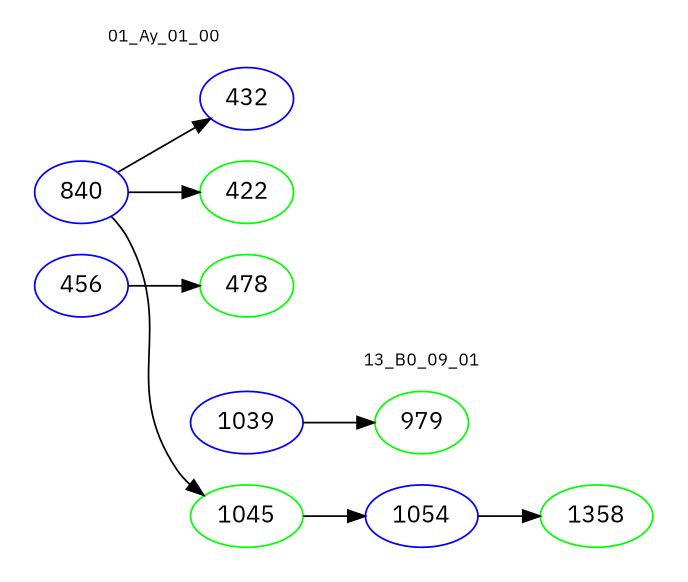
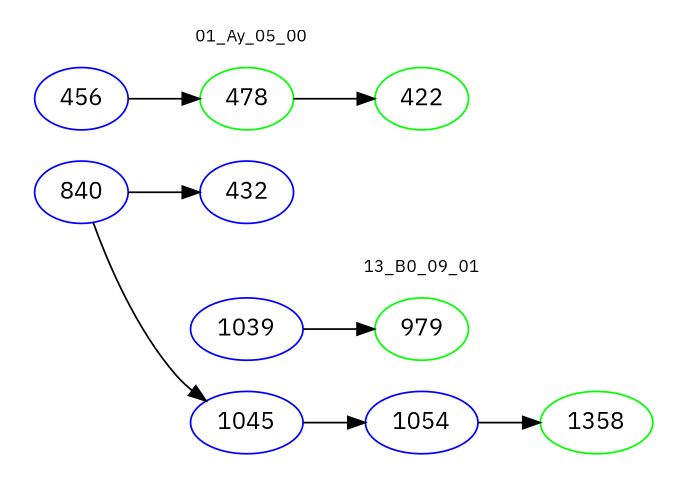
cluster "01_Ay_01_00": label "01_Ay_01_00" -> "01_Ay_05_00"
edge "840" -> "422": now "478" -> "422"
node "1045": color green -> blue
